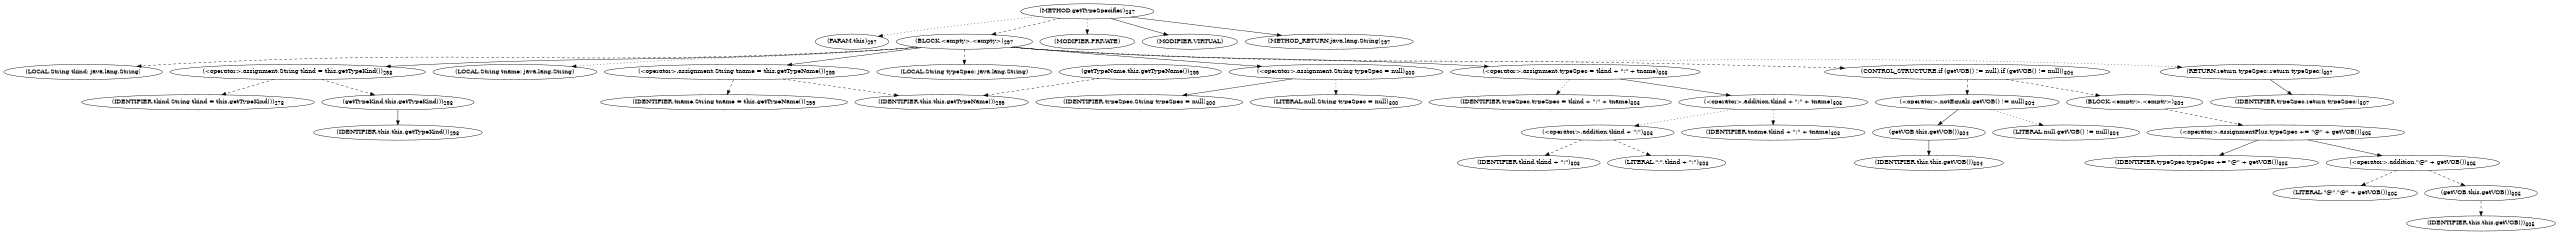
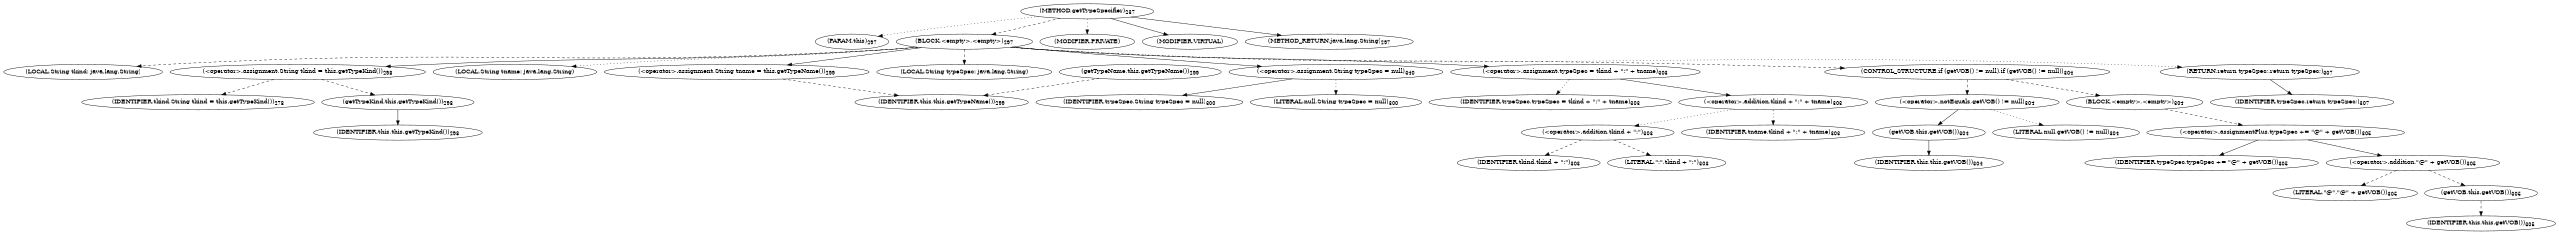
node "(<operator>.assignment,String typeSpec = null)": text "300" -> "340"
node "(IDENTIFIER,tname,String tname = this.getTypeName())": removed
